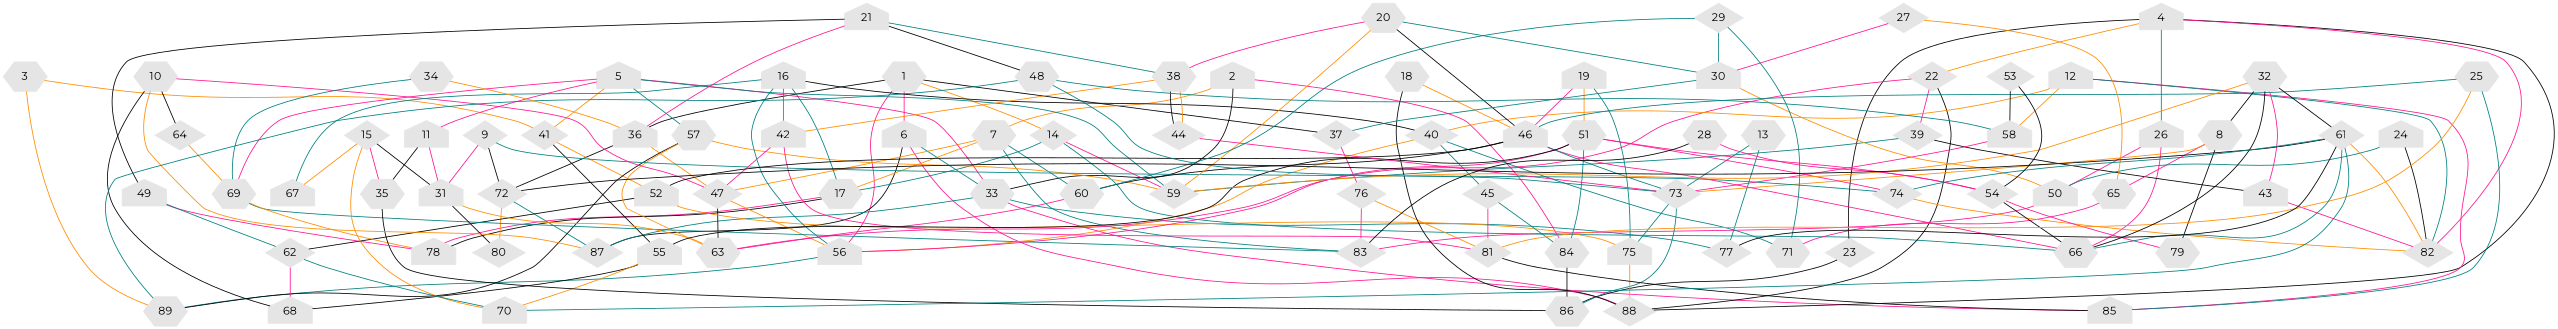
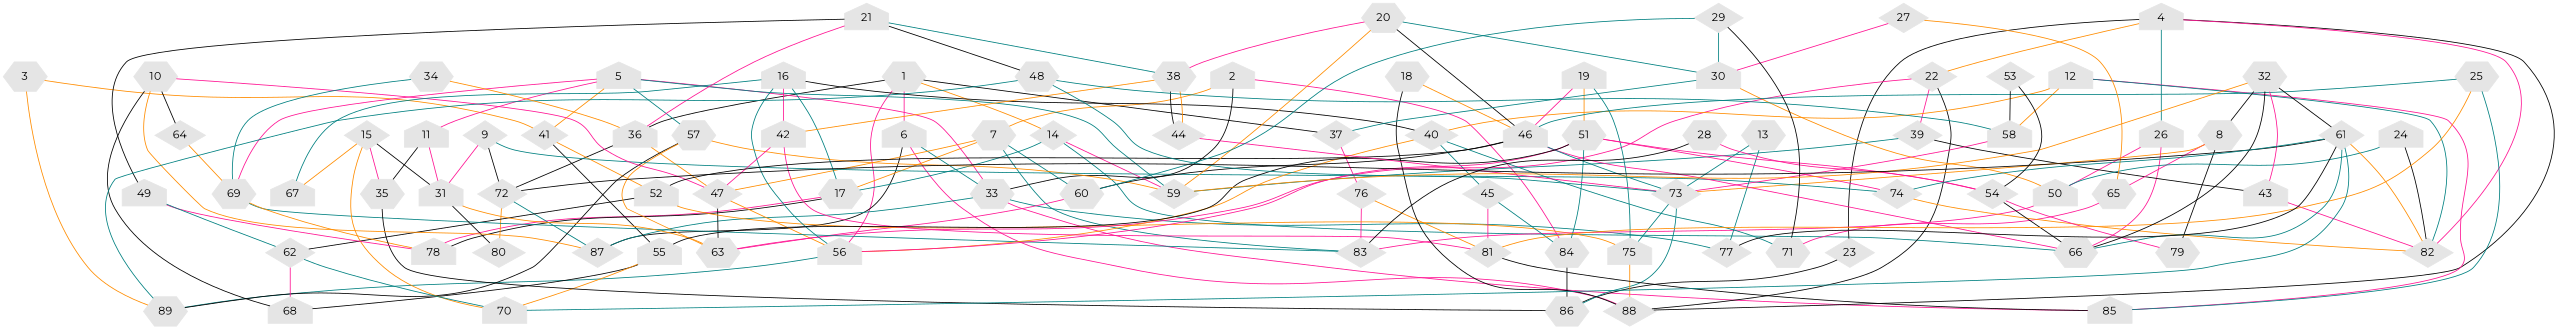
edge "29" -- "71": color teal -> black
